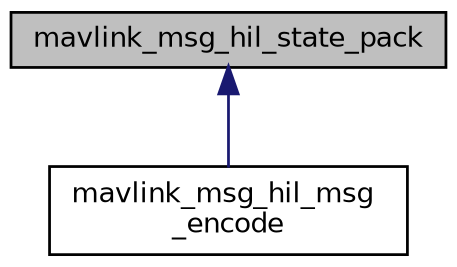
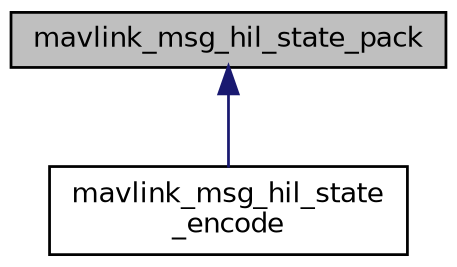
node "mavlink_msg_hil_msg _encode": label "mavlink_msg_hil_msg _encode" -> "mavlink_msg_hil_state _encode"
